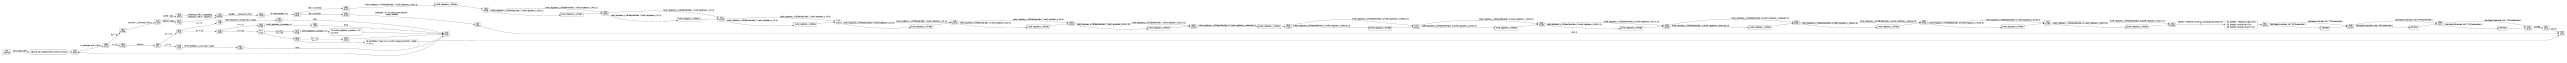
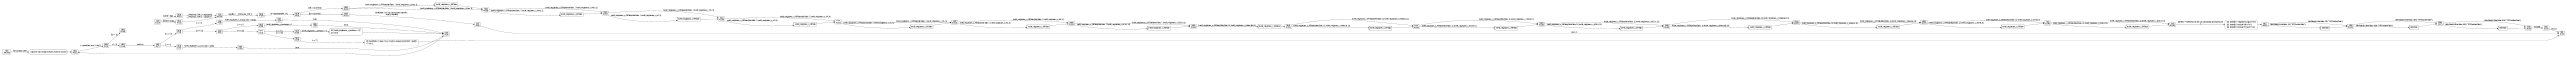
edge "N135 45 (59)" -> "N139 44 (58)": added, label "line98_mkg3states_o_iFillTable(MainTable, 7, line98_mkg3states_o_iPass, 1);"
edge "N103 52 (34)" -> "N129 51 (23)": removed, label "const char *__CPAchecker_TMP_0;"
node "N126 13 (22)": removed
